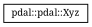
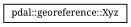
node "pdal::pdal::Xyz": label "pdal::pdal::Xyz" -> "pdal::georeference::Xyz"
